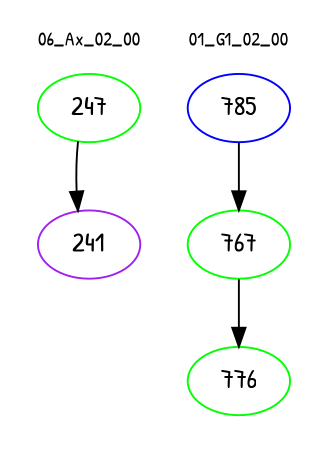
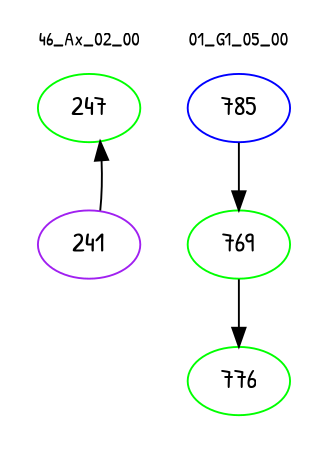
cluster "06_Ax_02_00": label "06_Ax_02_00" -> "46_Ax_02_00"
cluster "01_G1_02_00": label "01_G1_02_00" -> "01_G1_05_00"
edge "247" -> "241": reversed
node "767": label "767" -> "769"
